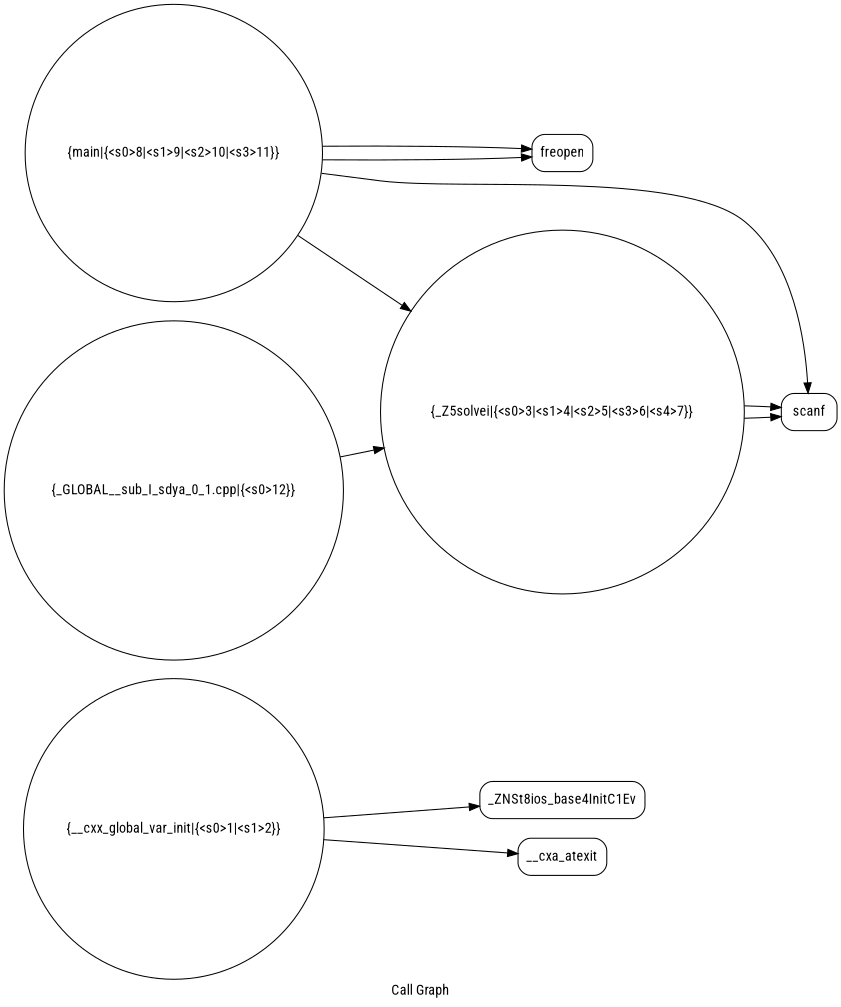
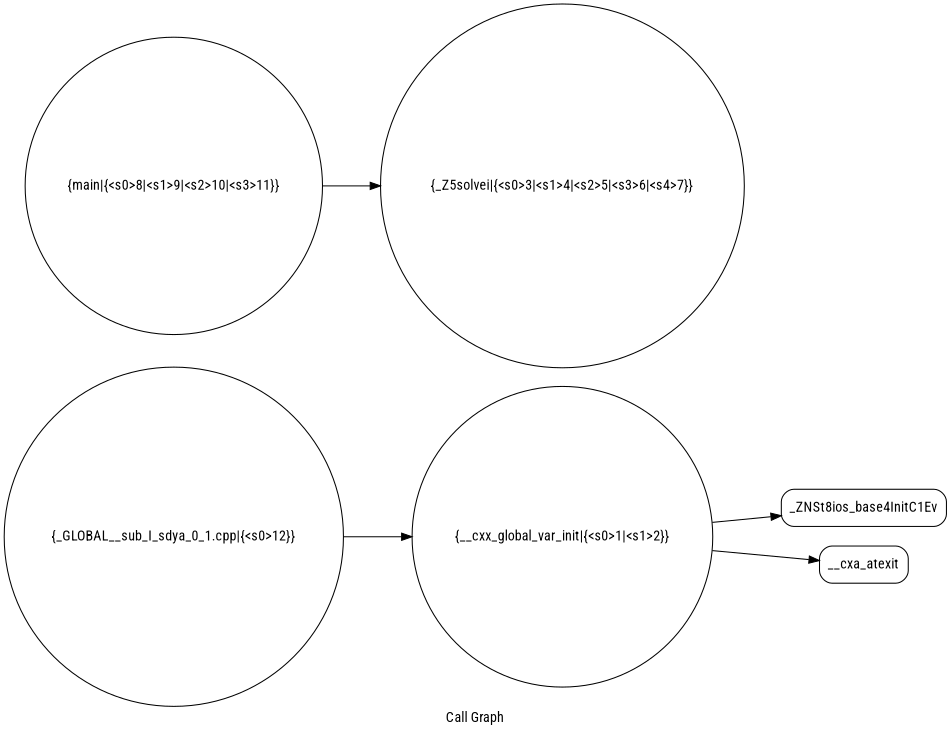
node "freopen": removed
node "scanf": removed
edge "{_GLOBAL__sub_I_sdya_0_1.cpp|{<s0>12}}" -> "{_Z5solvei|{<s0>3|<s1>4|<s2>5|<s3>6|<s4>7}}": now "{_GLOBAL__sub_I_sdya_0_1.cpp|{<s0>12}}" -> "{__cxx_global_var_init|{<s0>1|<s1>2}}"
